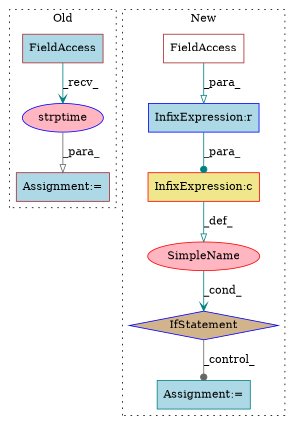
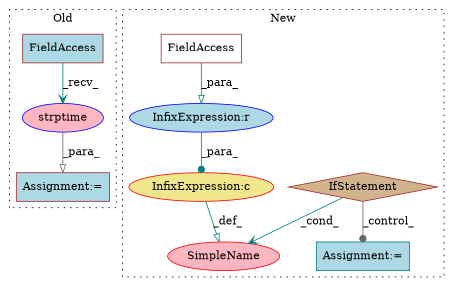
node "InfixExpression:r": shape box -> ellipse
node "InfixExpression:c": shape box -> ellipse
edge "SimpleName" -> "IfStatement": reversed
node "IfStatement": color blue -> brown
